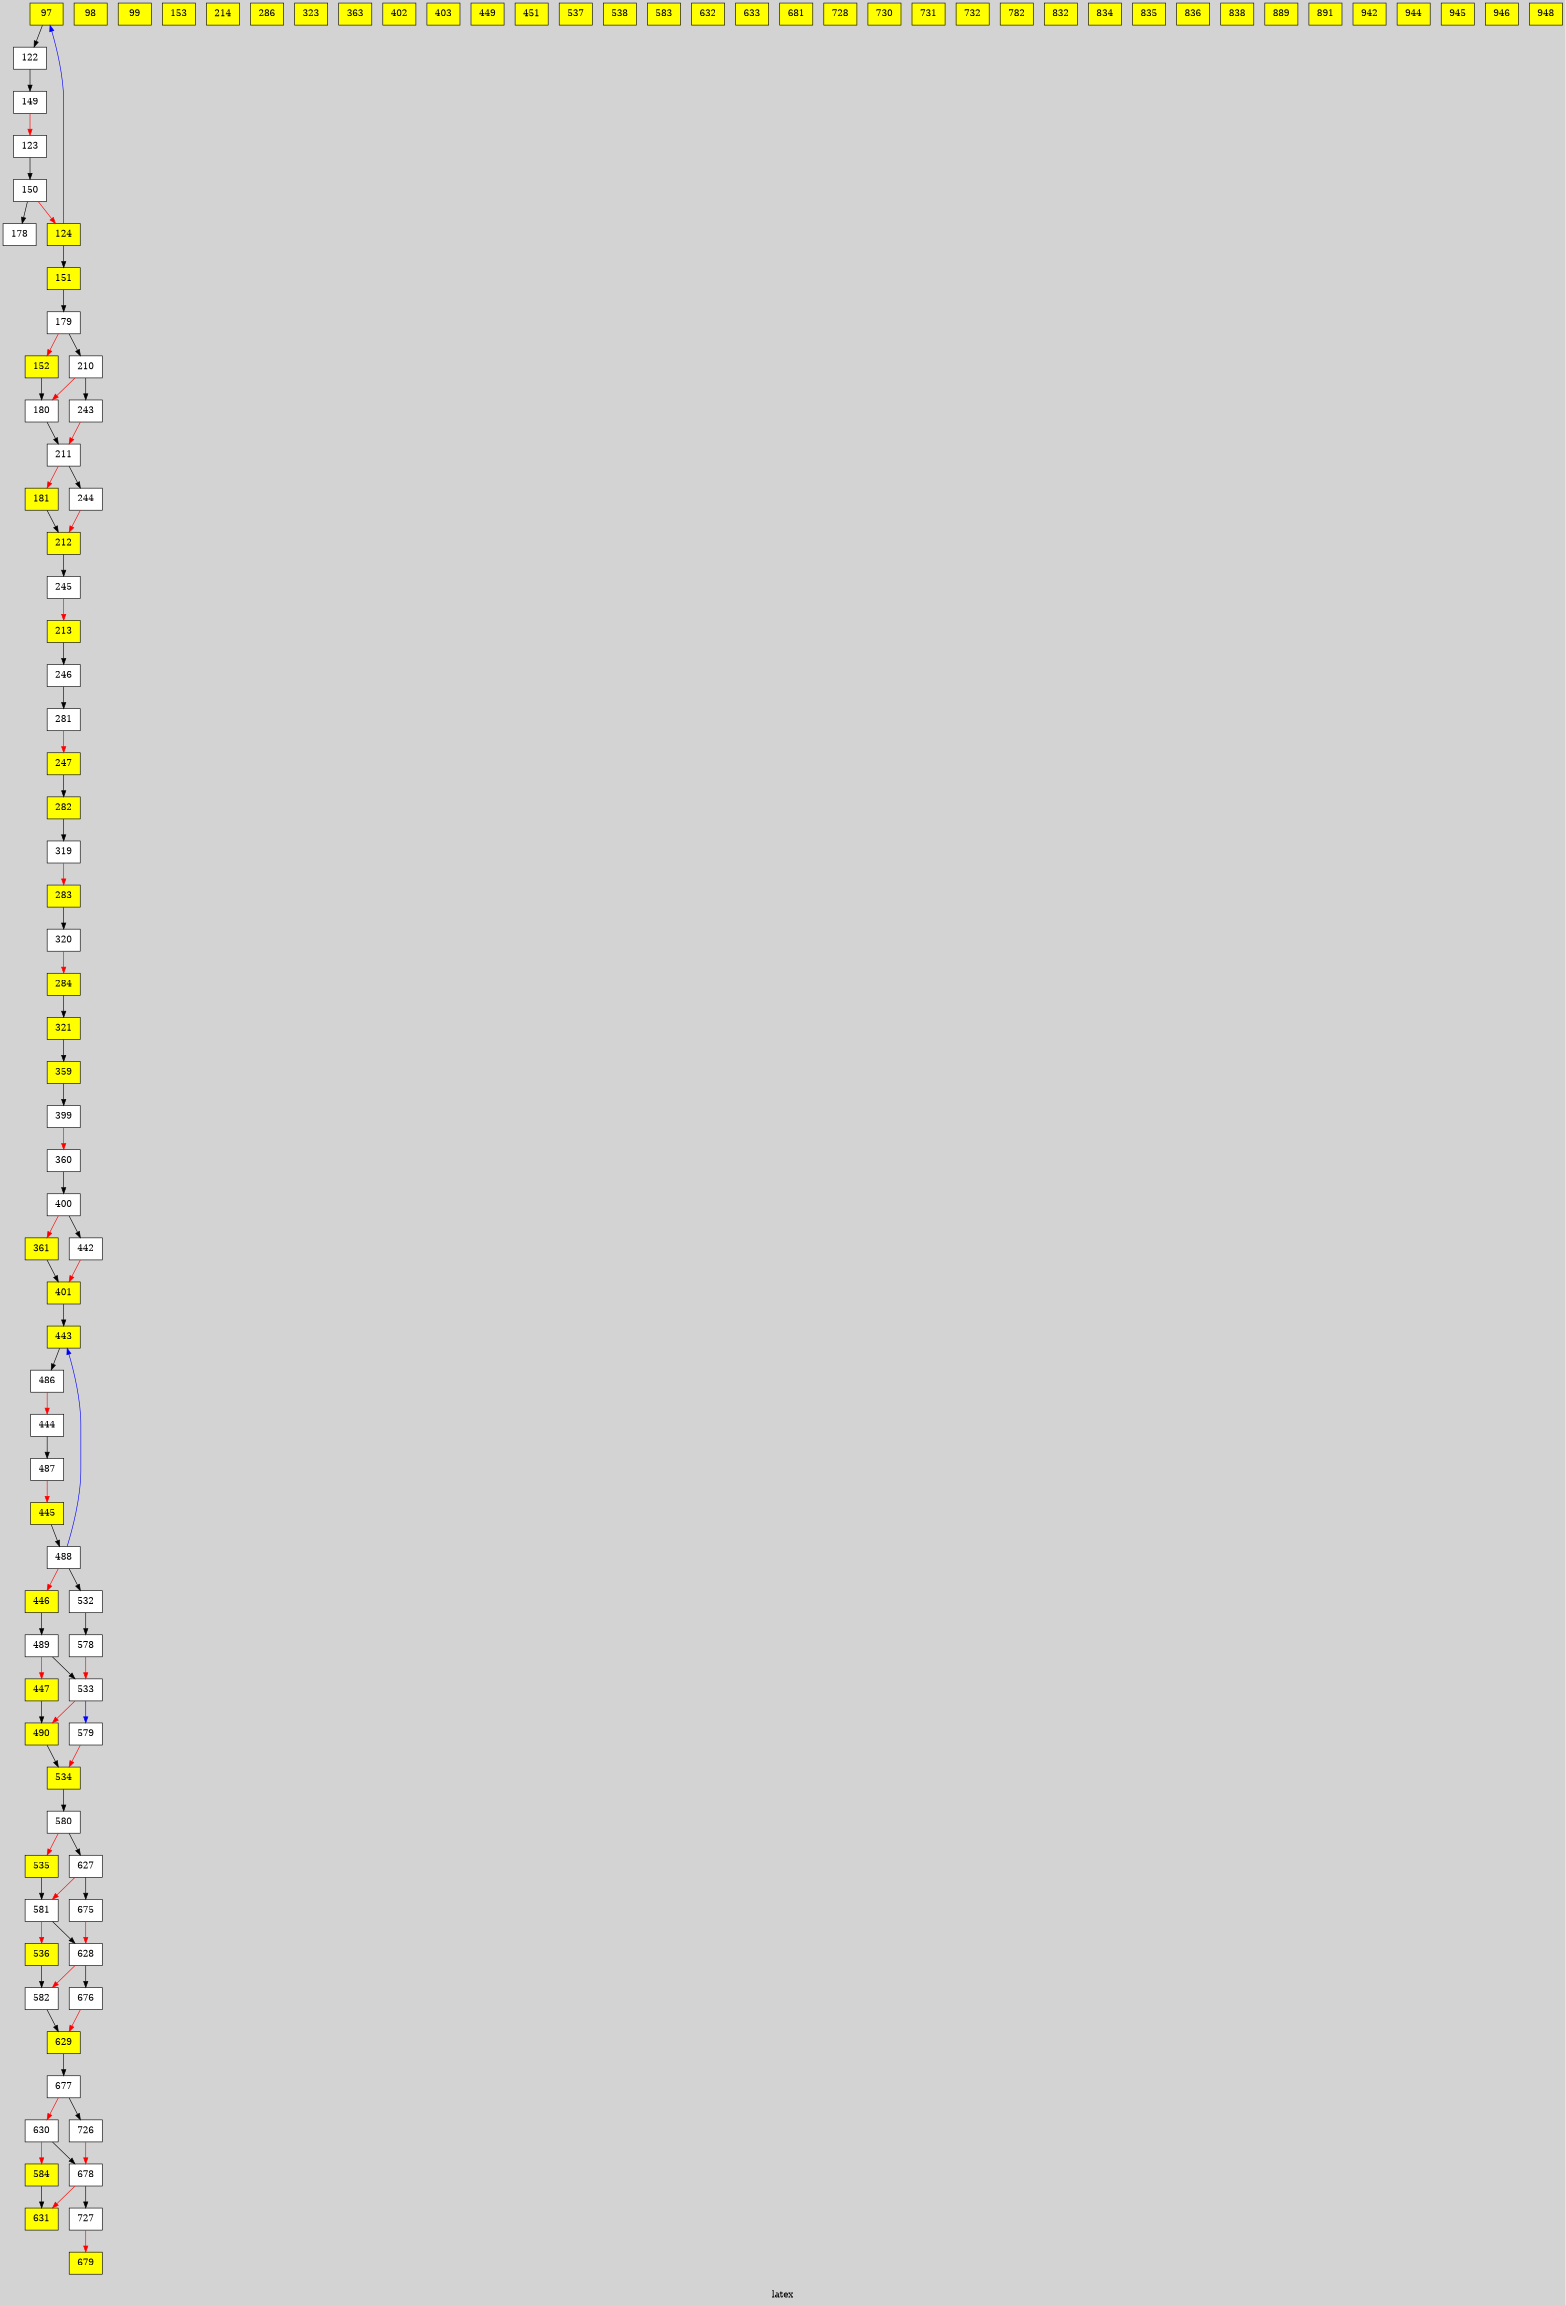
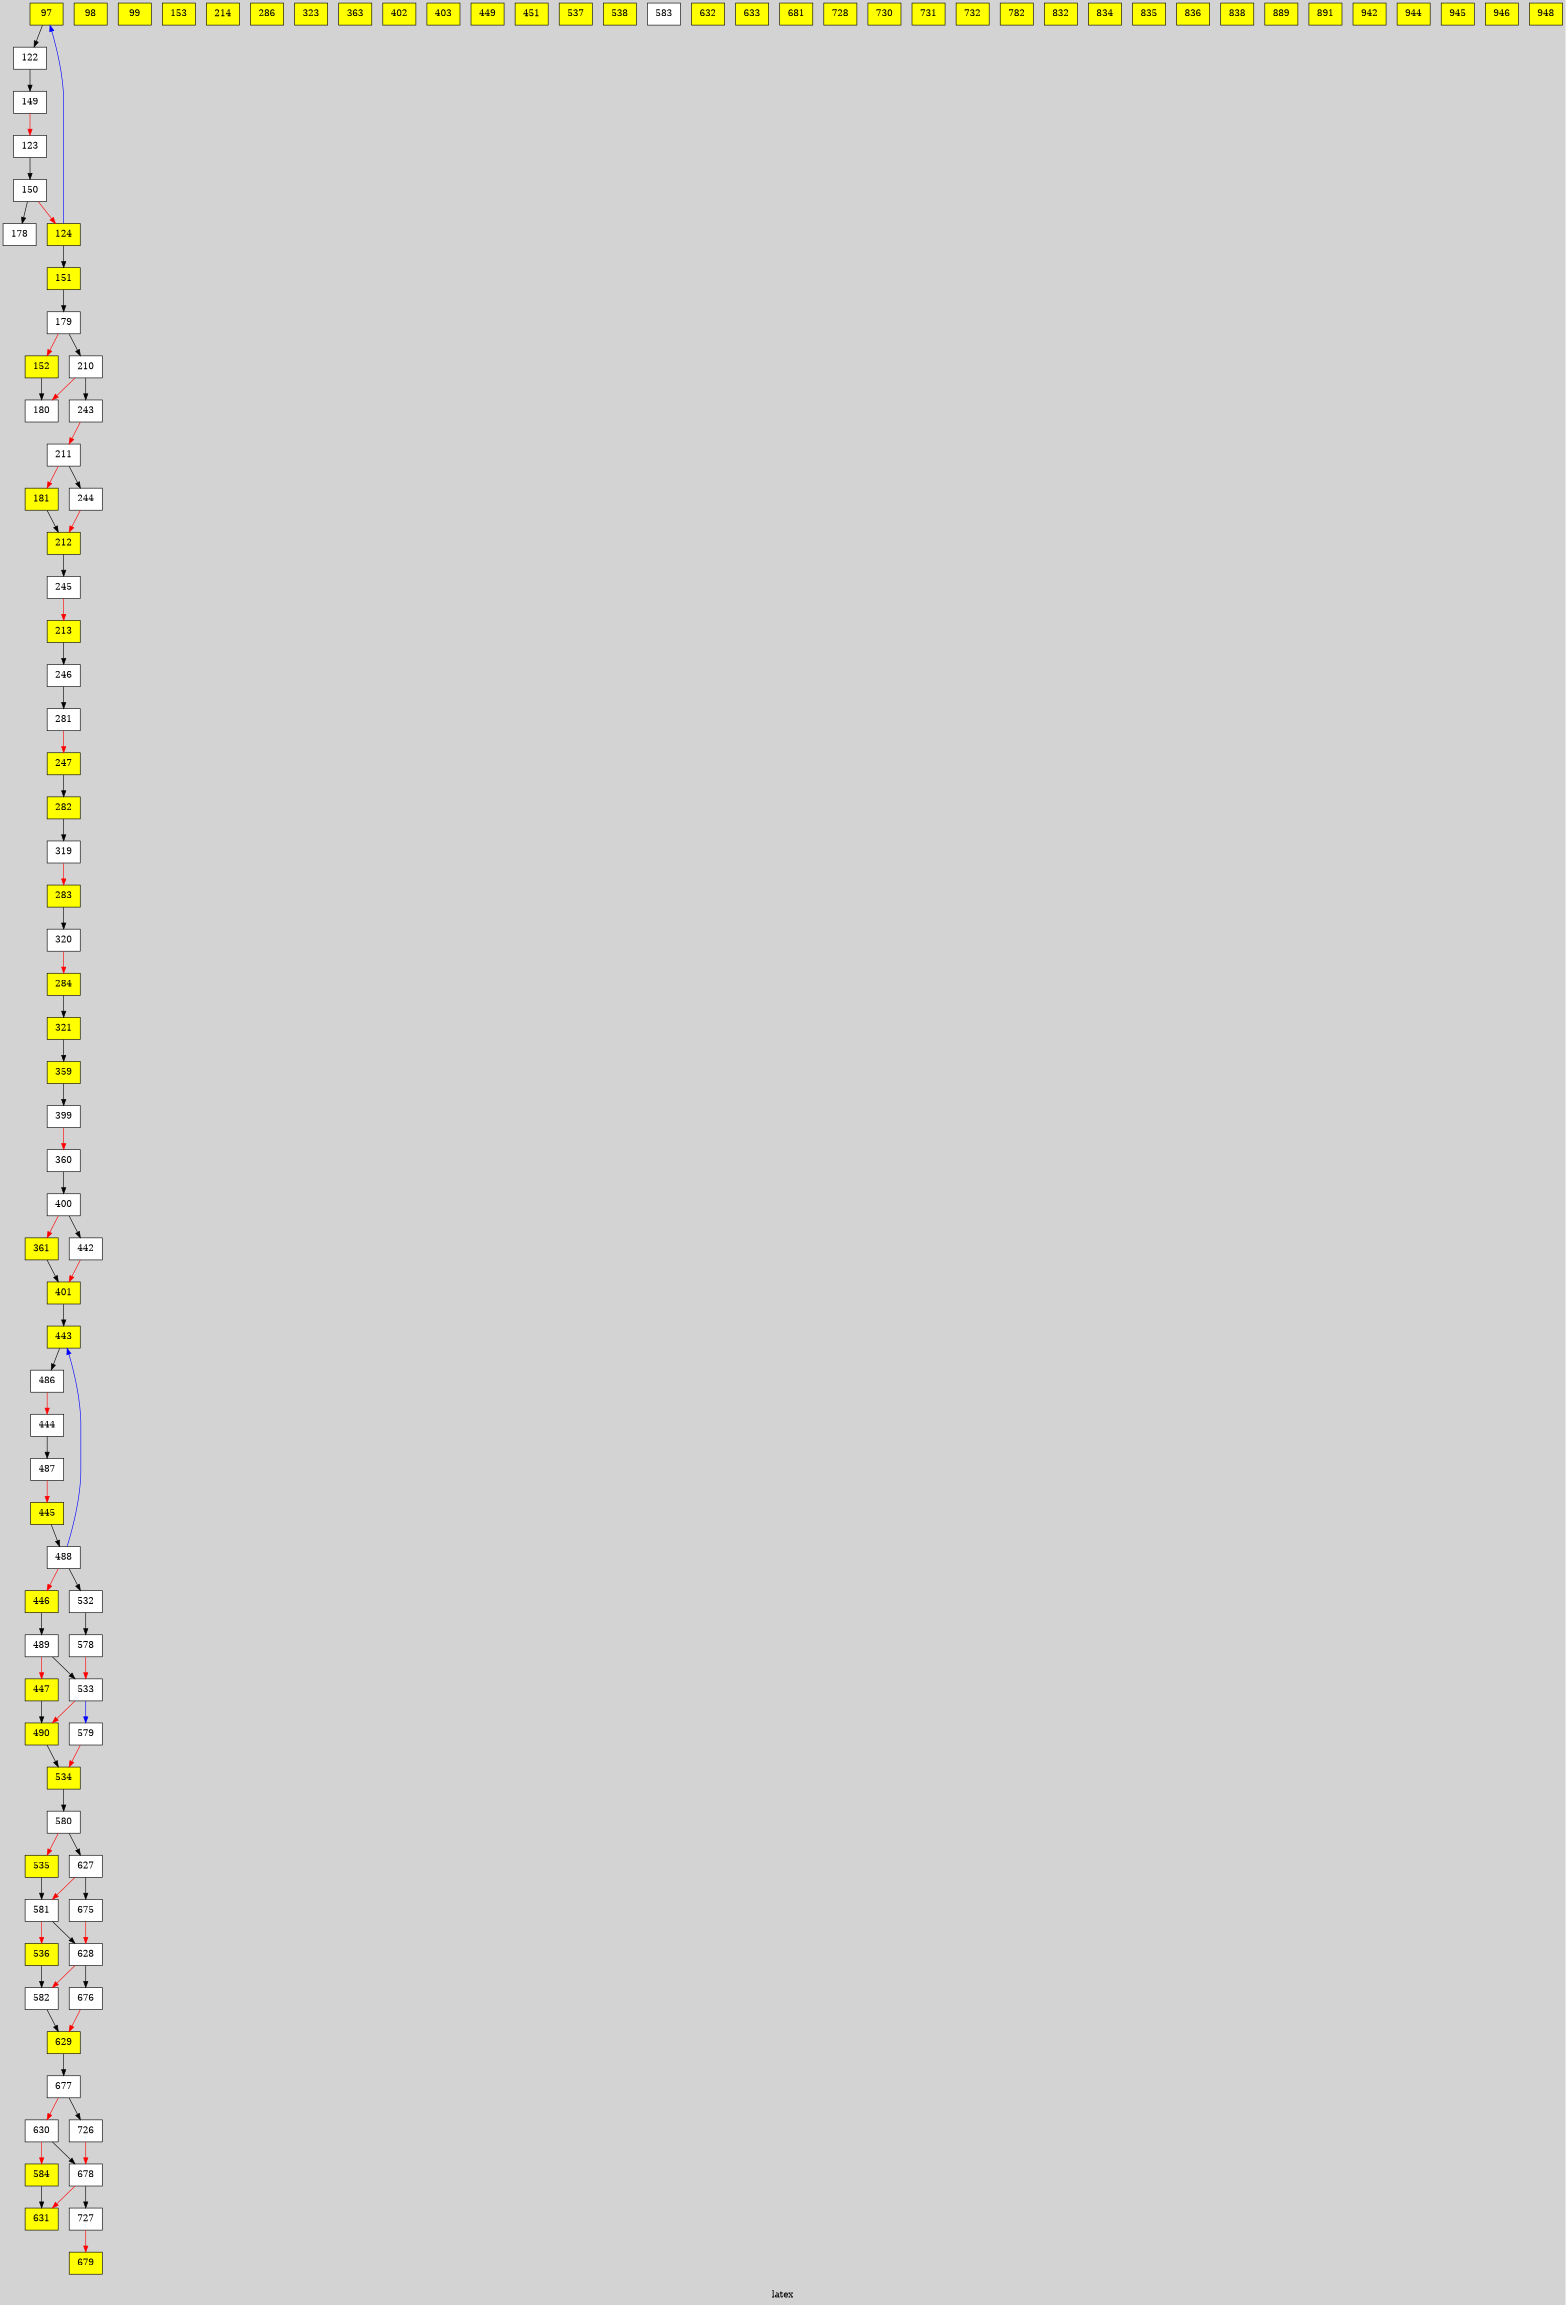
node "583": fillcolor yellow -> white
edge "180" -> "211": removed
